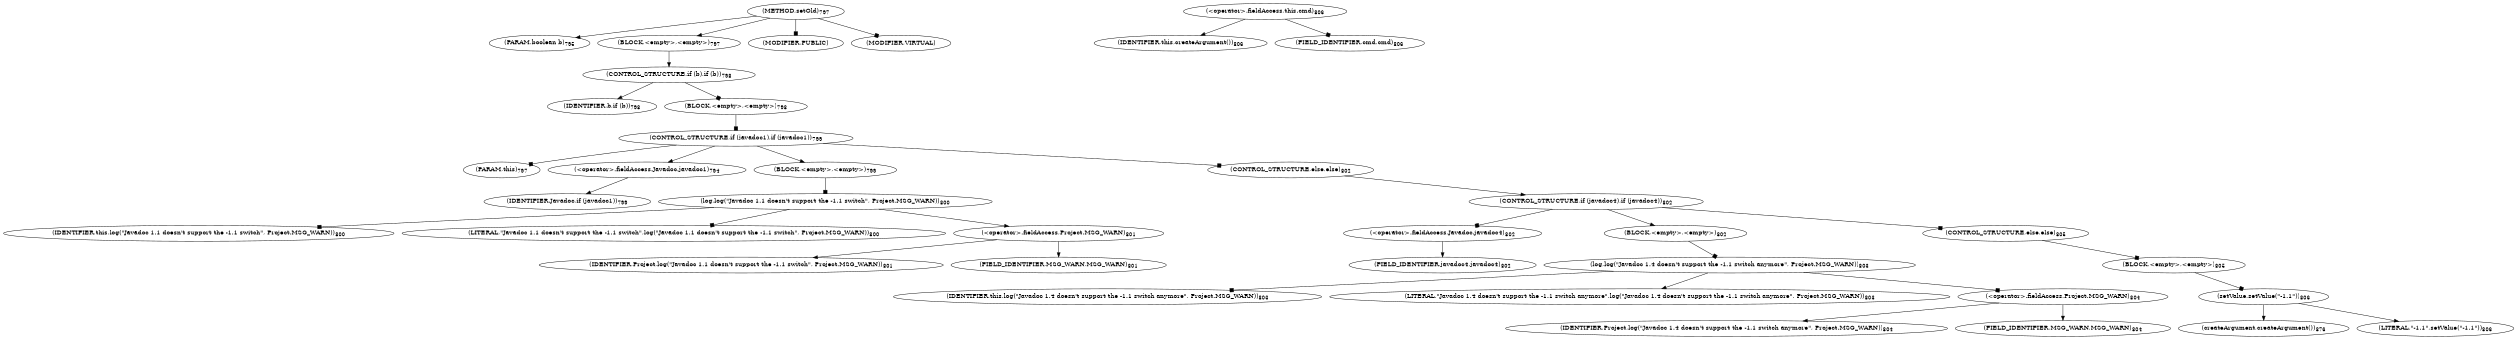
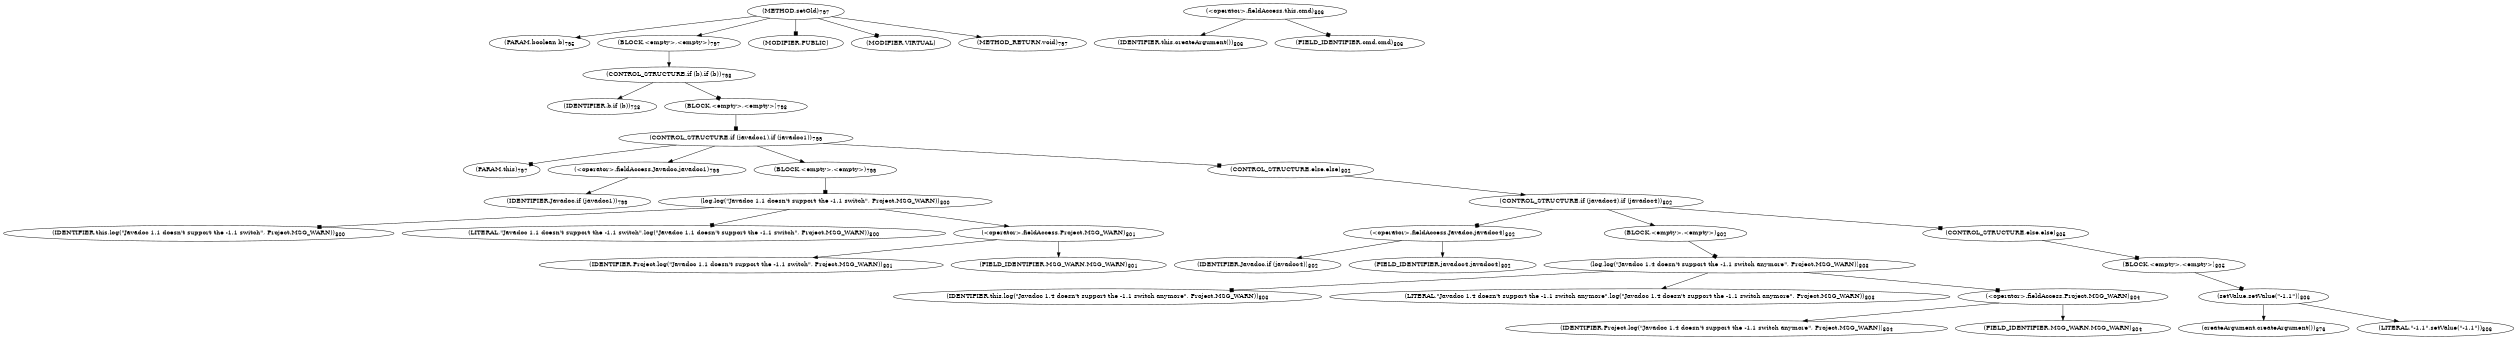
node "(METHOD_RETURN,void)": added
node "(IDENTIFIER,b,if (b))": text "798" -> "728"
node "(<operator>.fieldAccess,Javadoc.javadoc1)": text "794" -> "799"
node "(IDENTIFIER,Javadoc,if (javadoc4))": added
